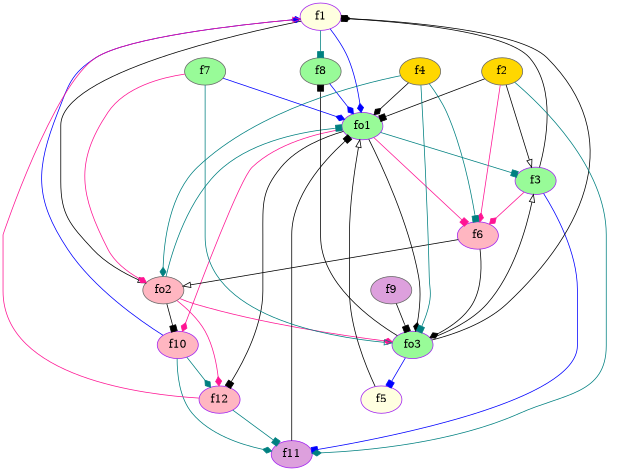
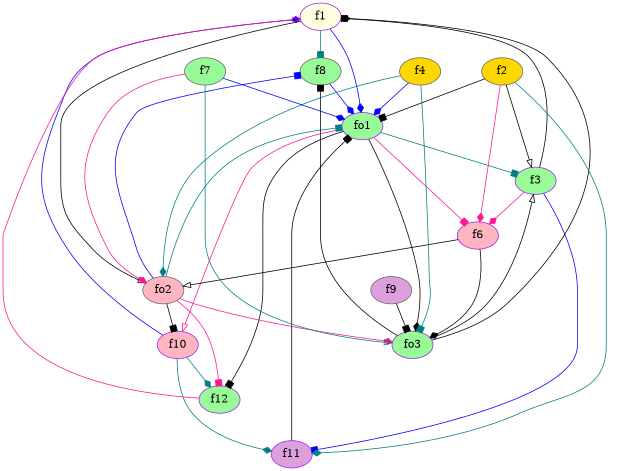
edge "f4" -> "fo1": color black -> blue
edge "fo2" -> "f8": added
edge "f4" -> "f6": removed
edge "fo1" -> "f10": arrowhead diamond -> onormal
edge "fo2" -> "f12": arrowhead diamond -> box
node "f12": fillcolor lightpink -> palegreen
node "f5": removed
edge "f12" -> "f11": removed
